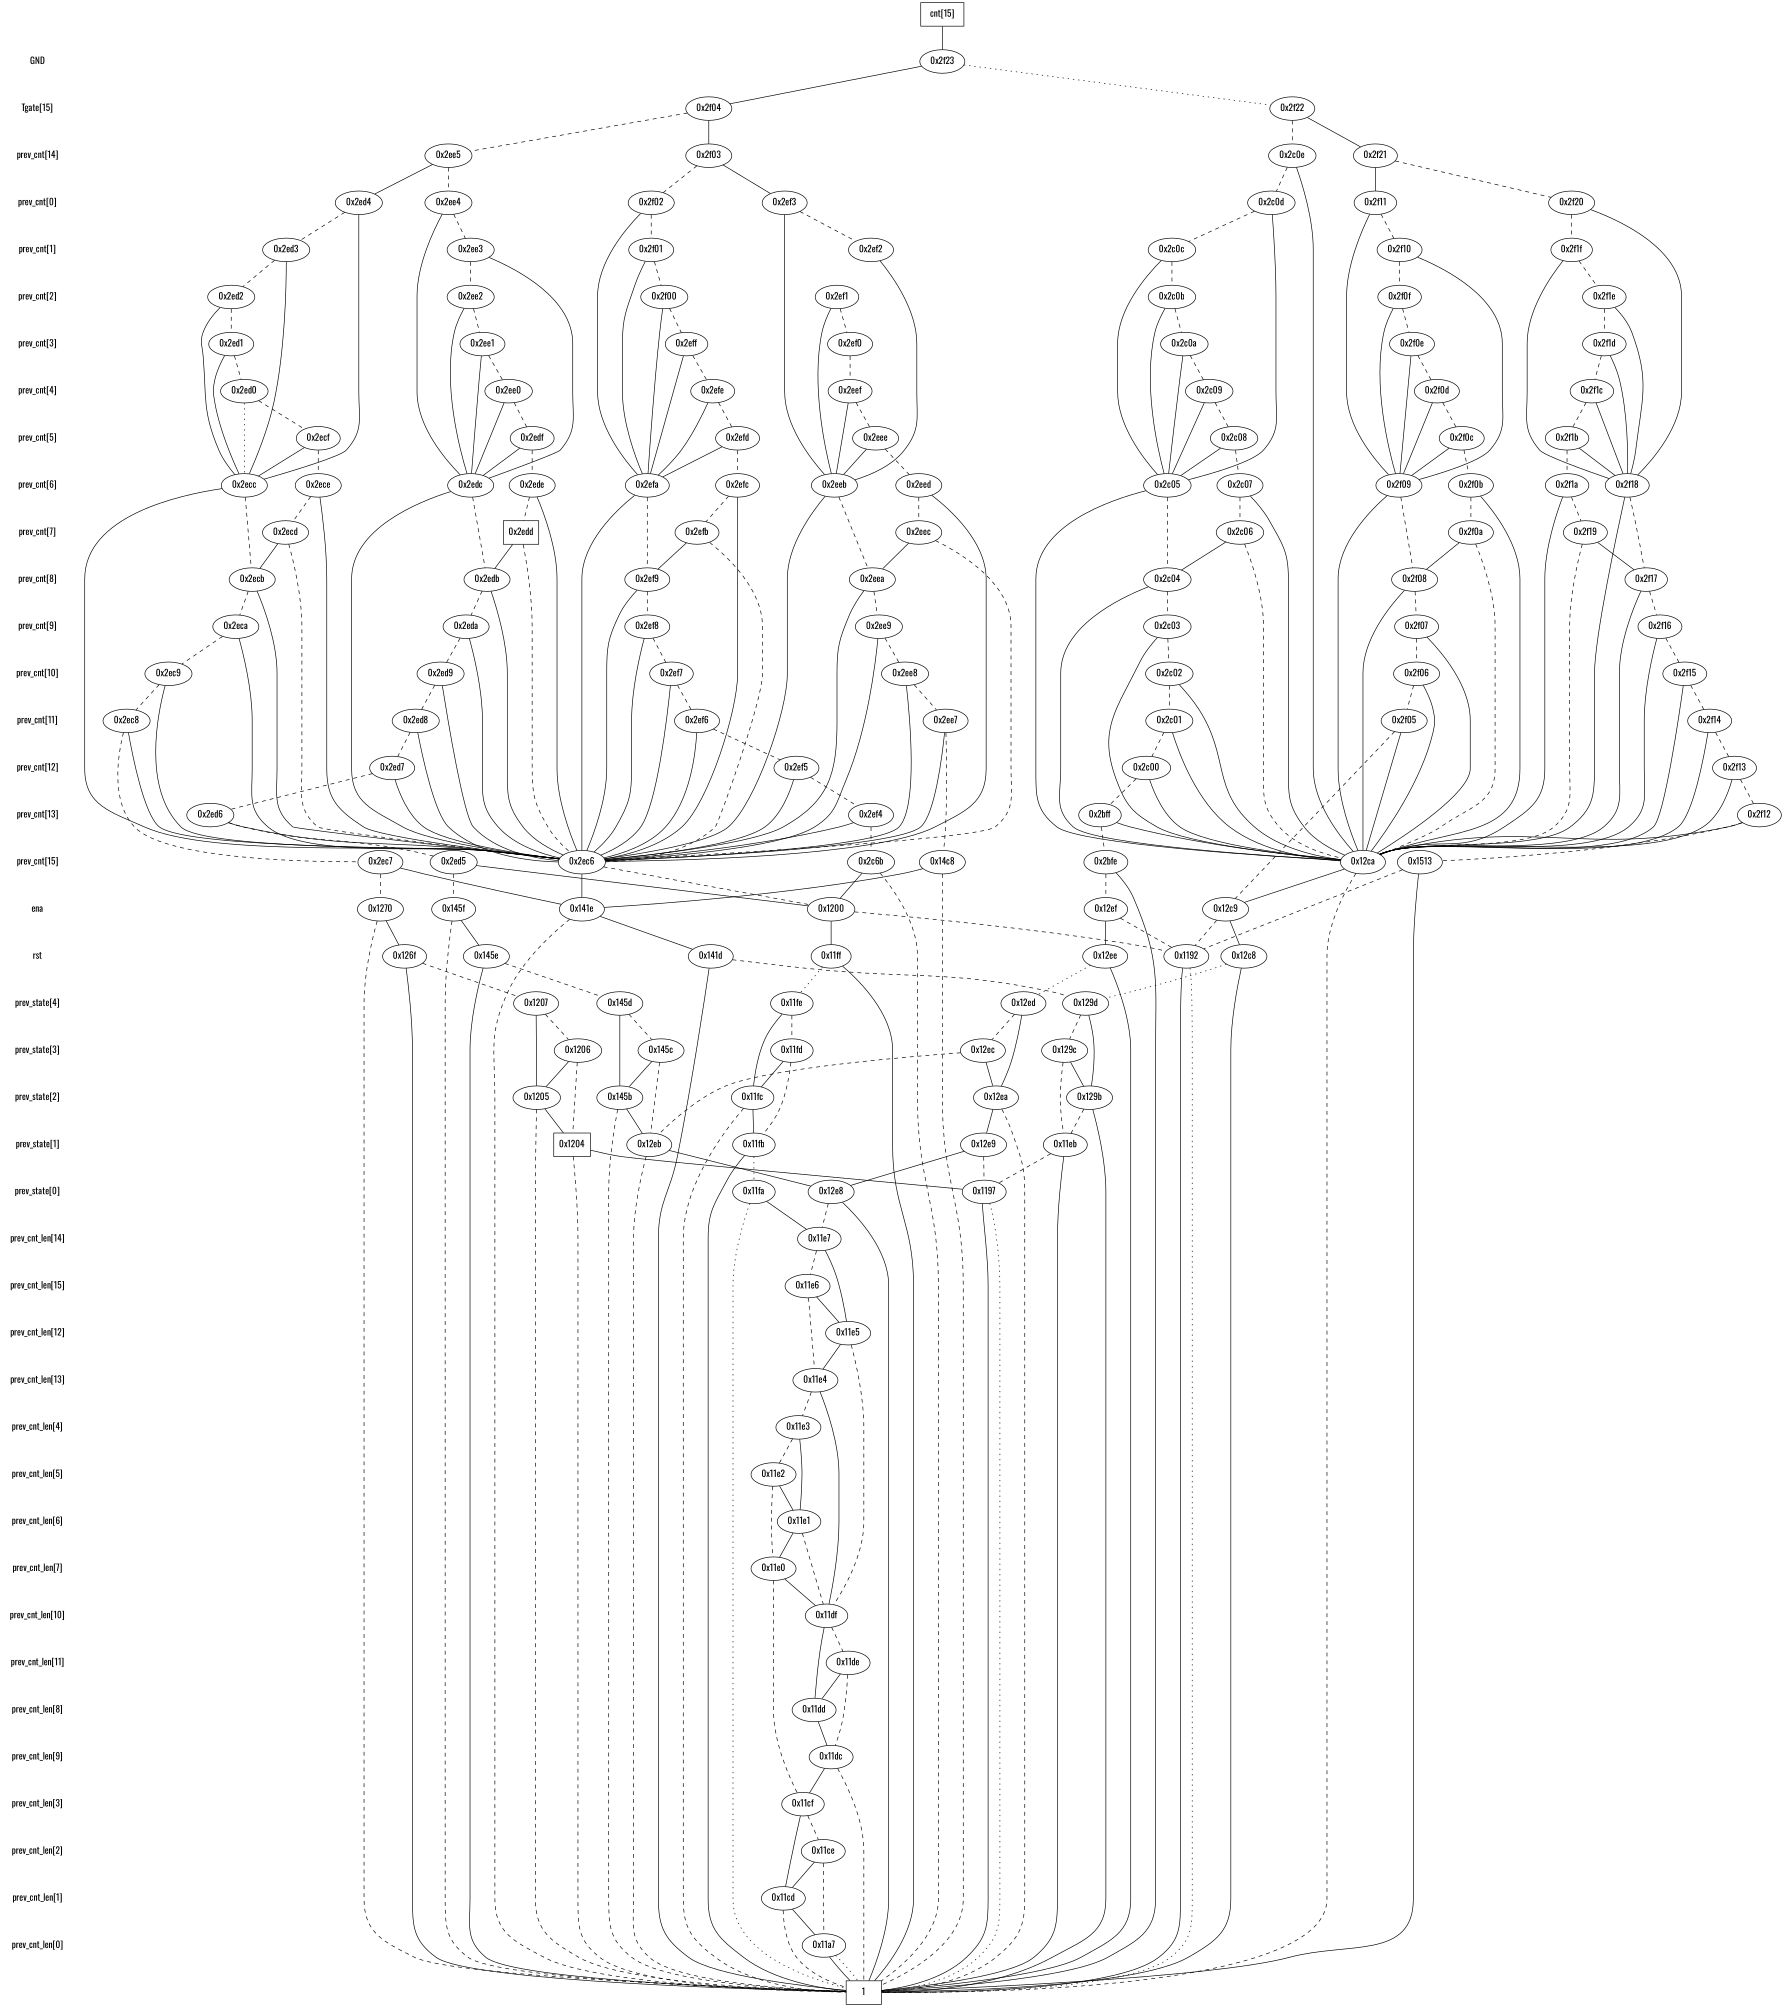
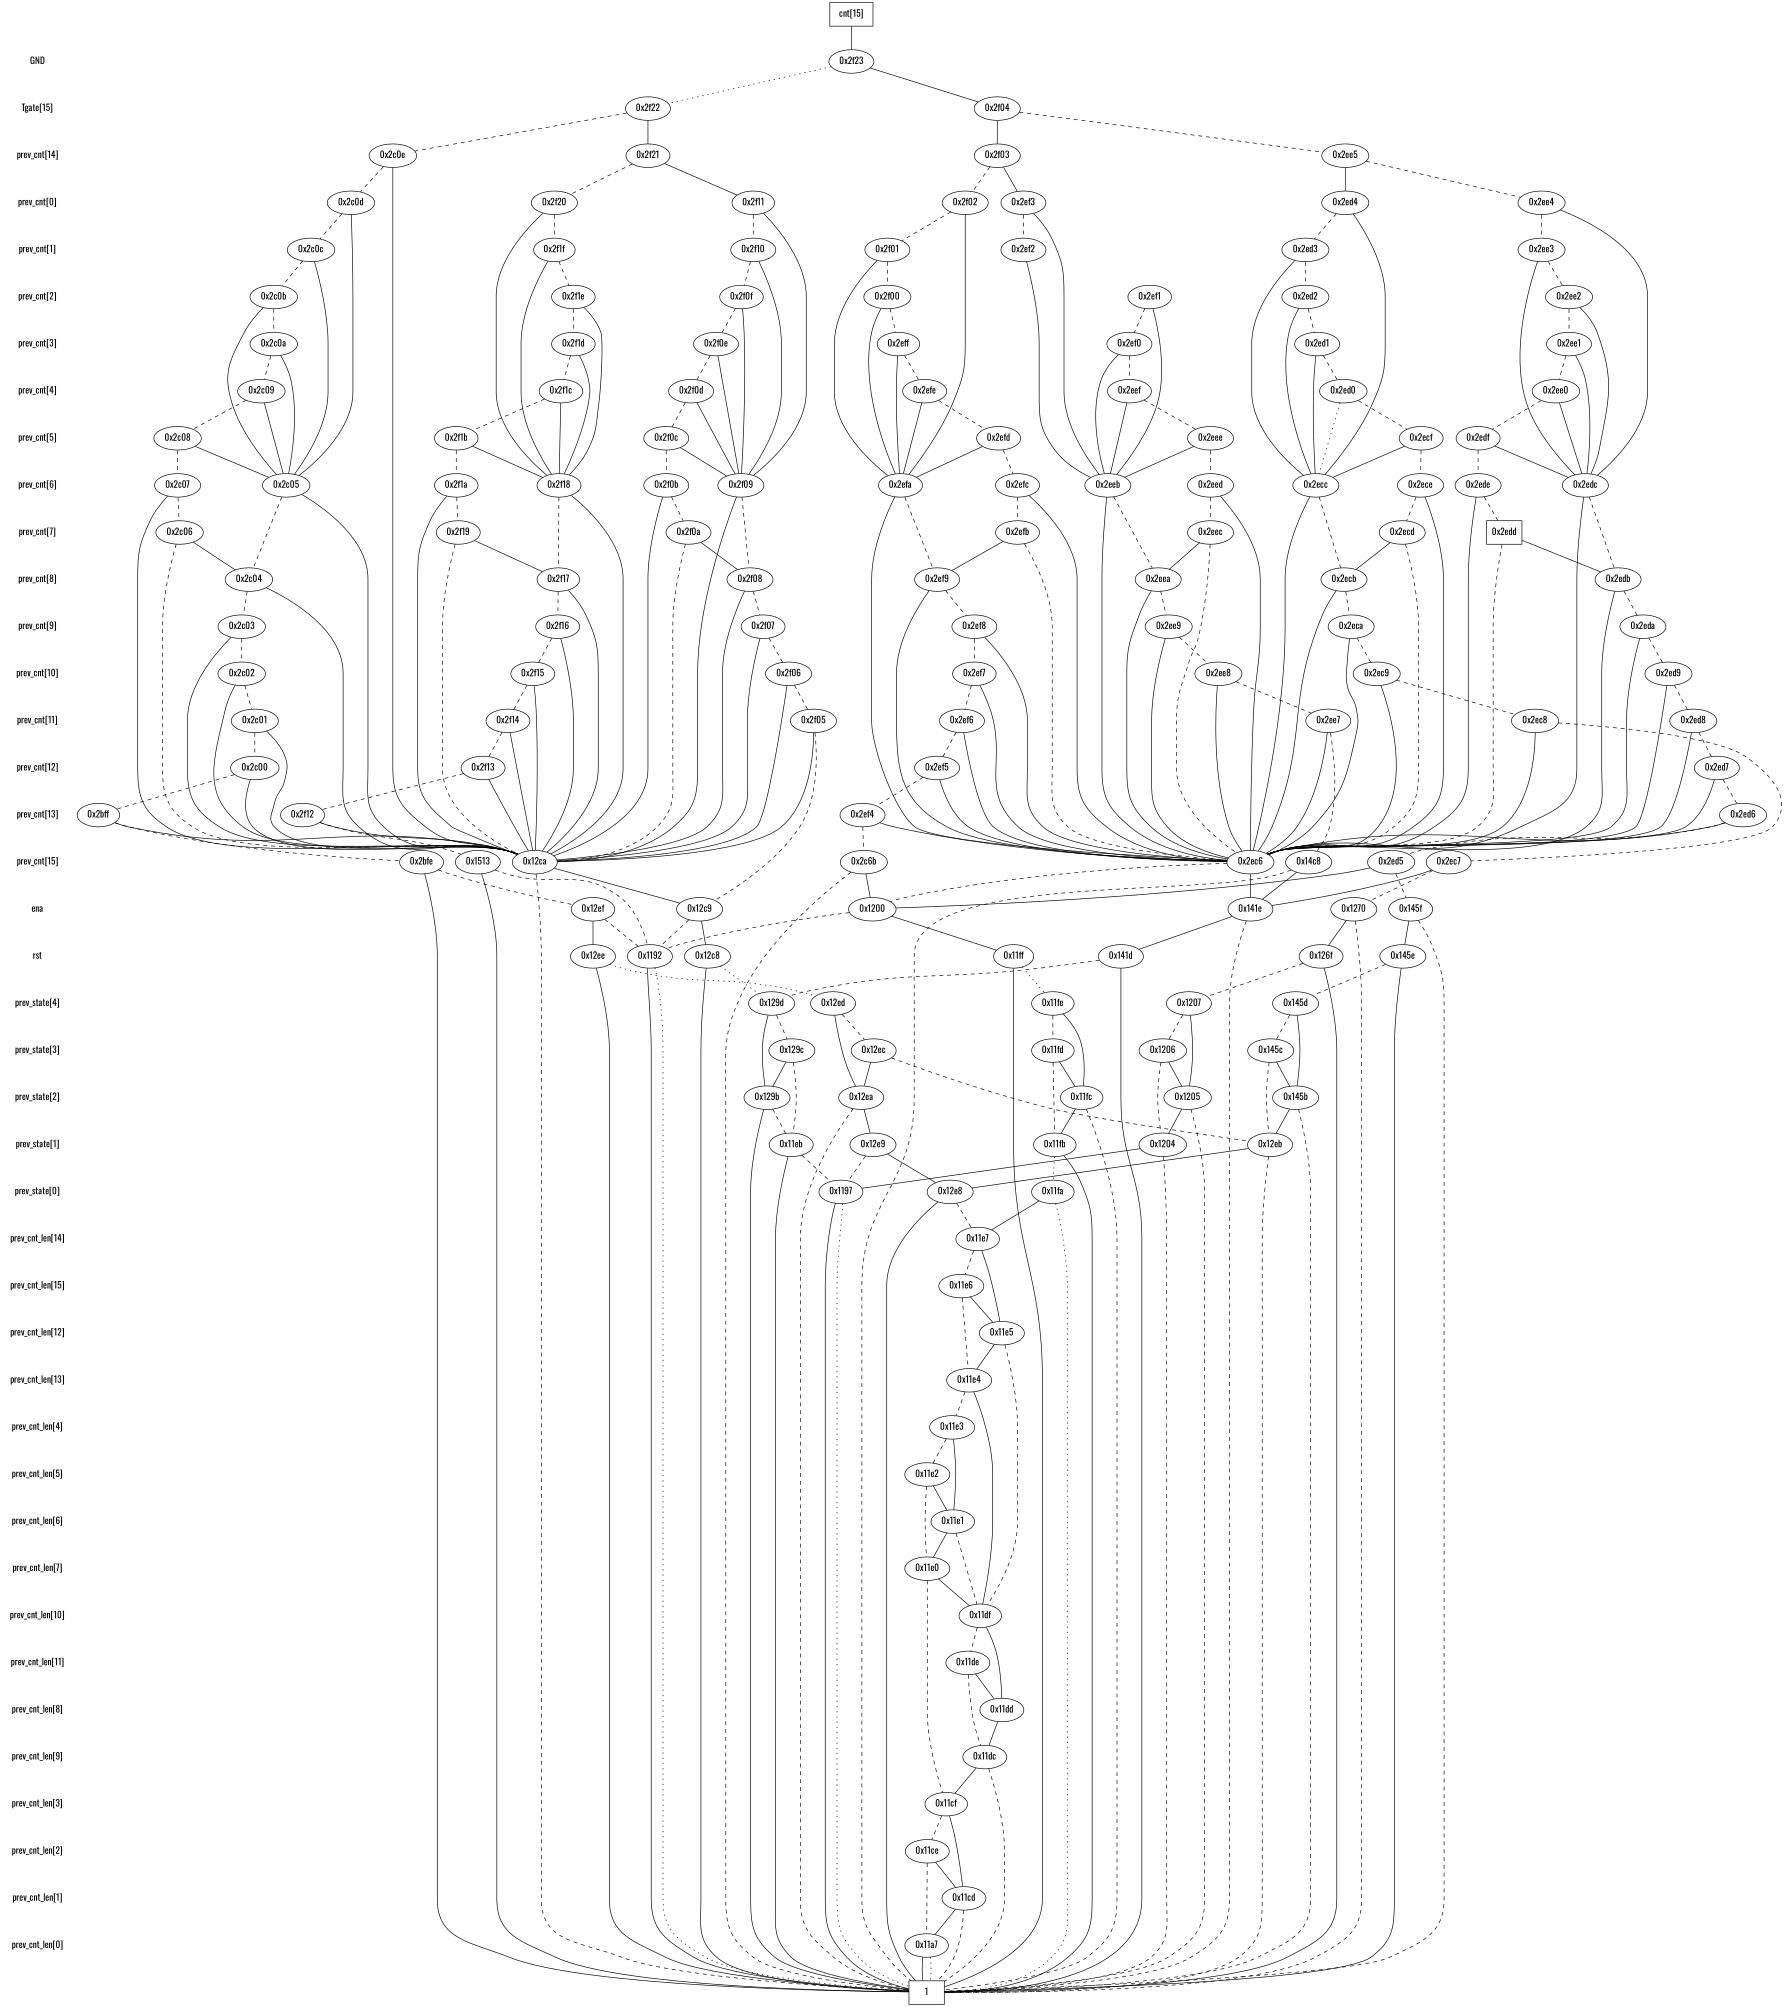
edge "0x2ef0" -- "0x2eeb": added
node "0x1204": shape box -> ellipse
